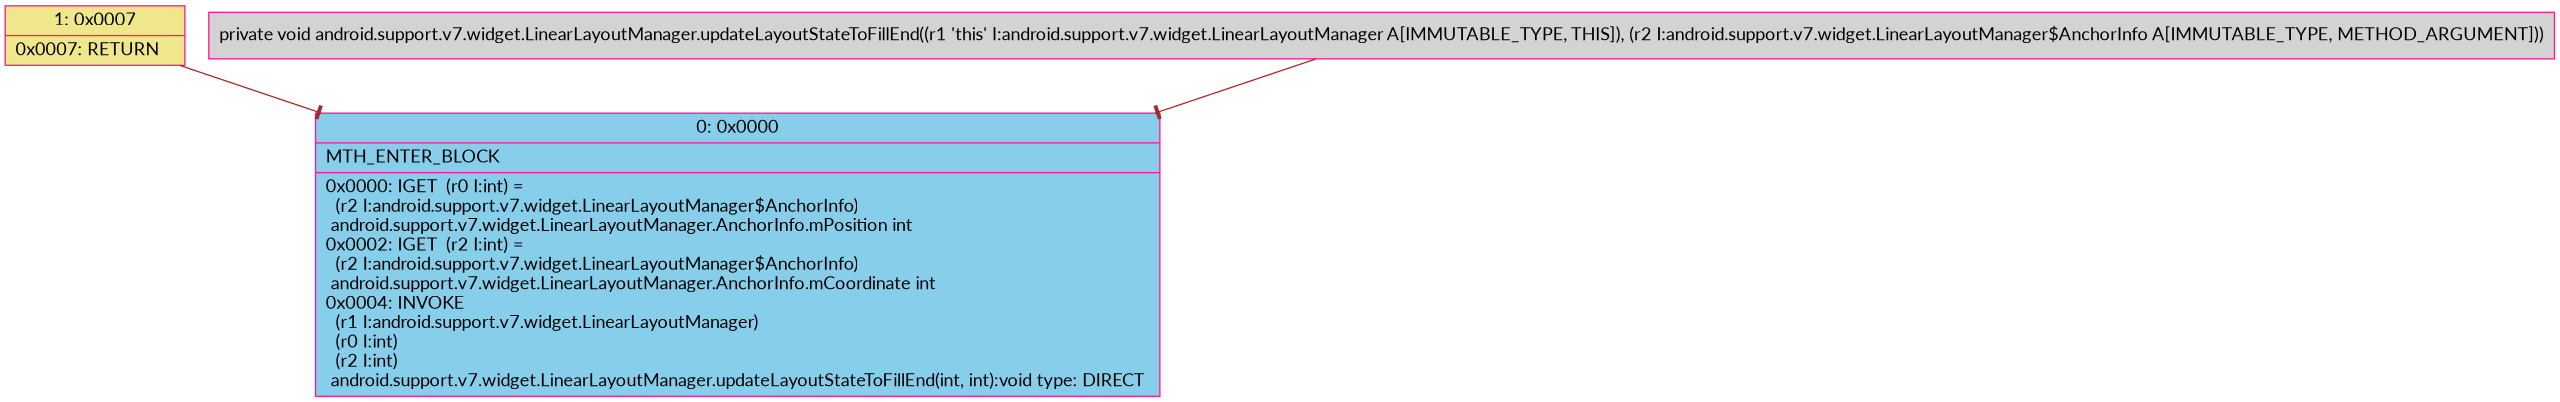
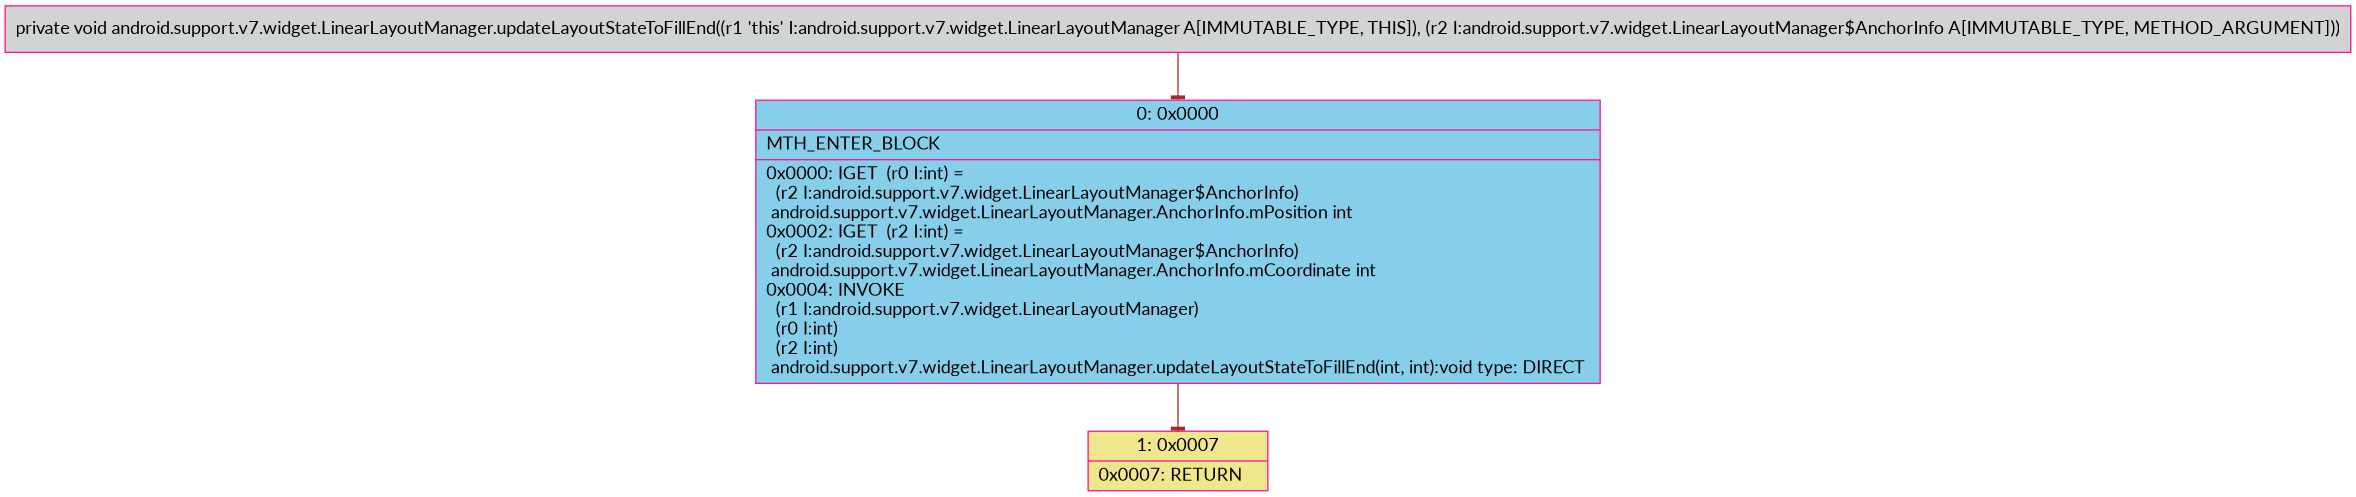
edge "1: 0x0007" -> "0: 0x0000": reversed
